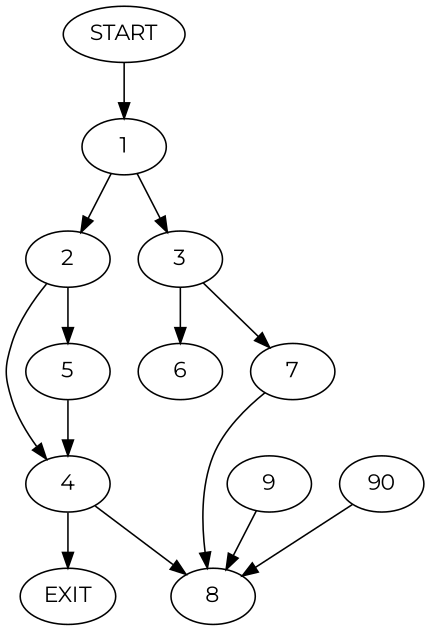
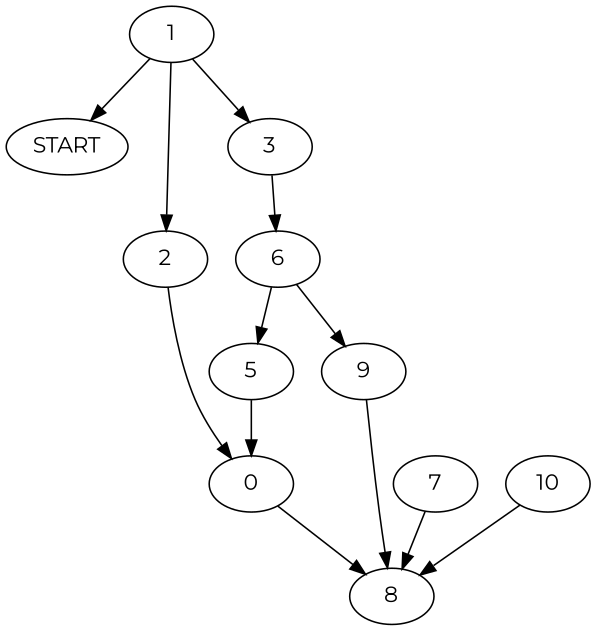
edge "START" -> "1": reversed
edge "2" -> "5": now "6" -> "5"
edge "6" -> "9": added
edge "3" -> "7": removed
node "4": label "4" -> "0"
node "90": label "90" -> "10"
node "EXIT": removed
